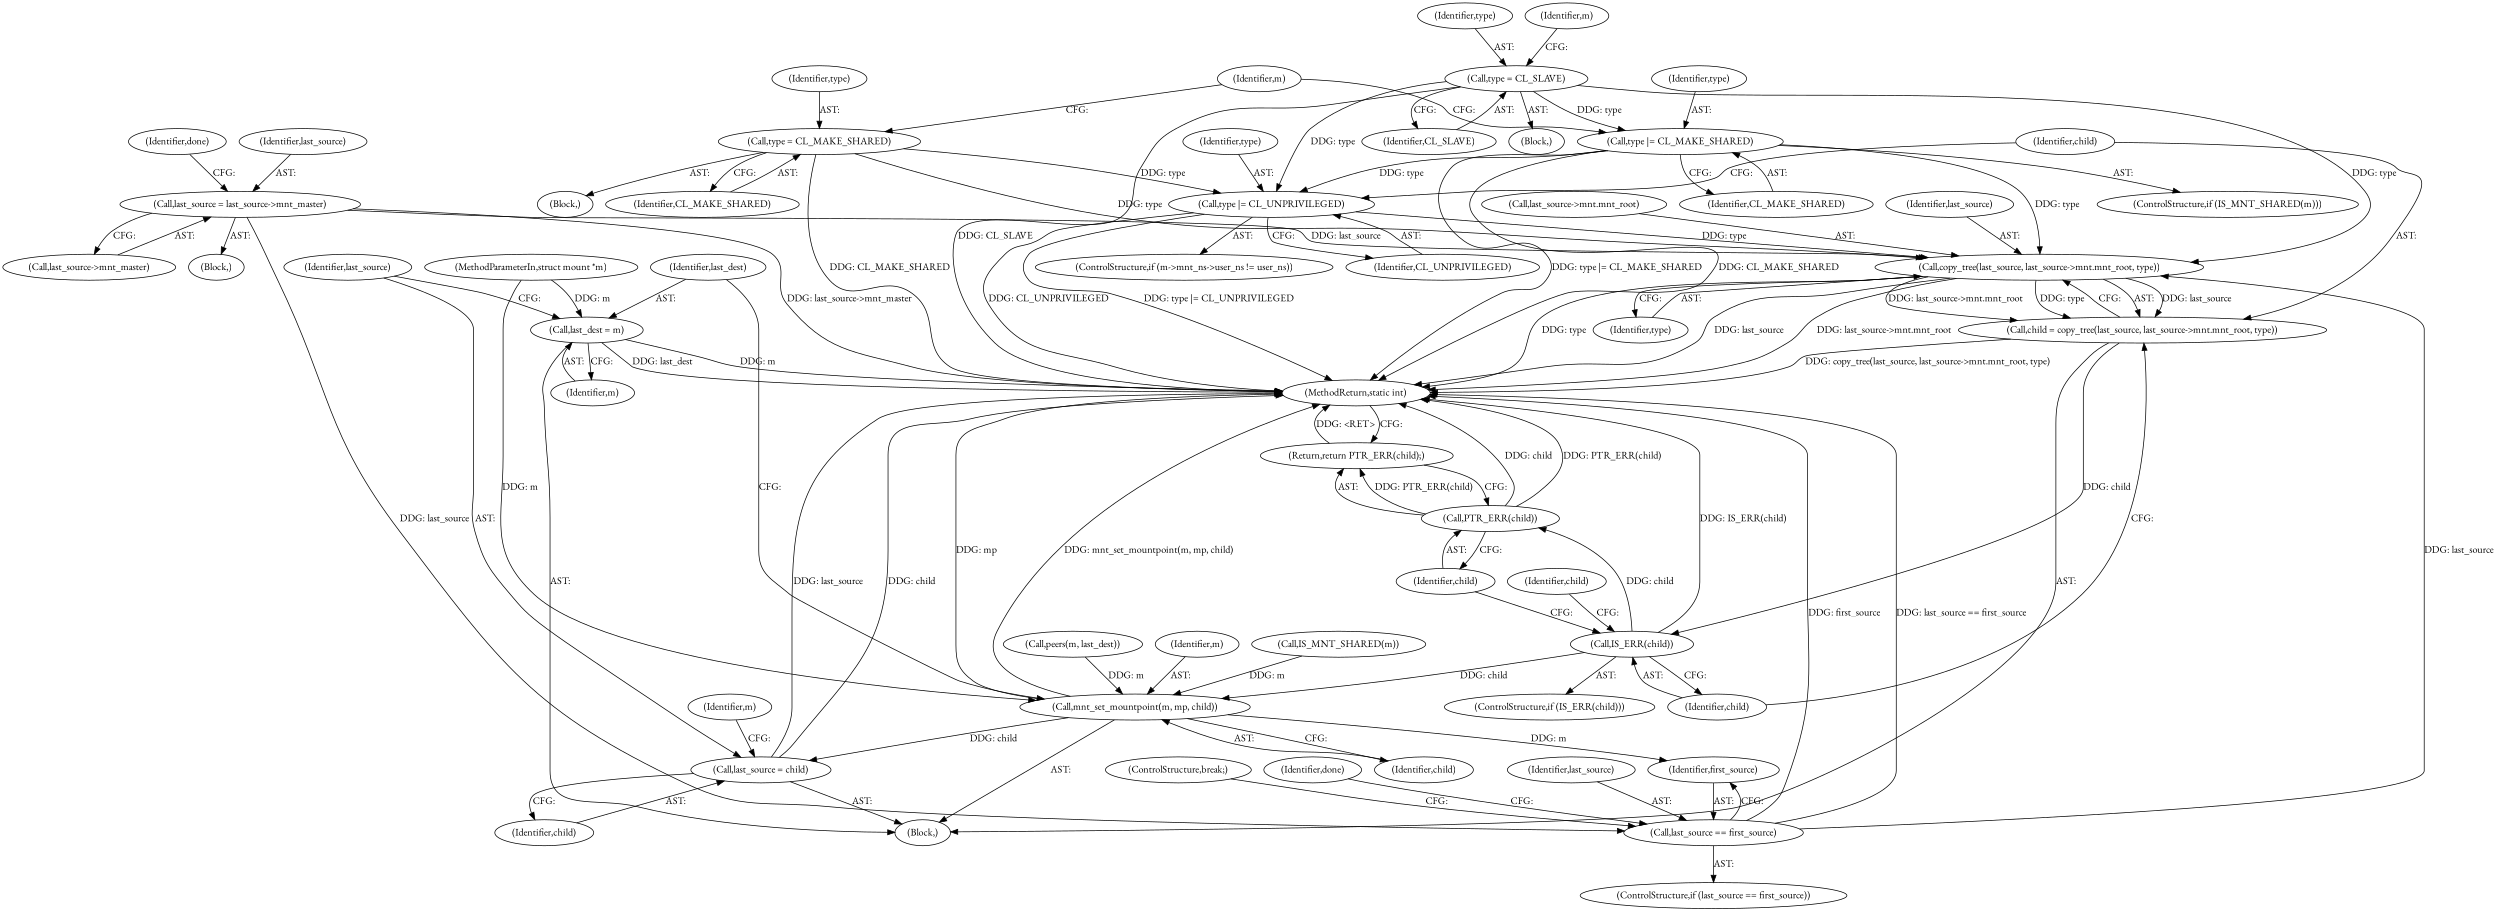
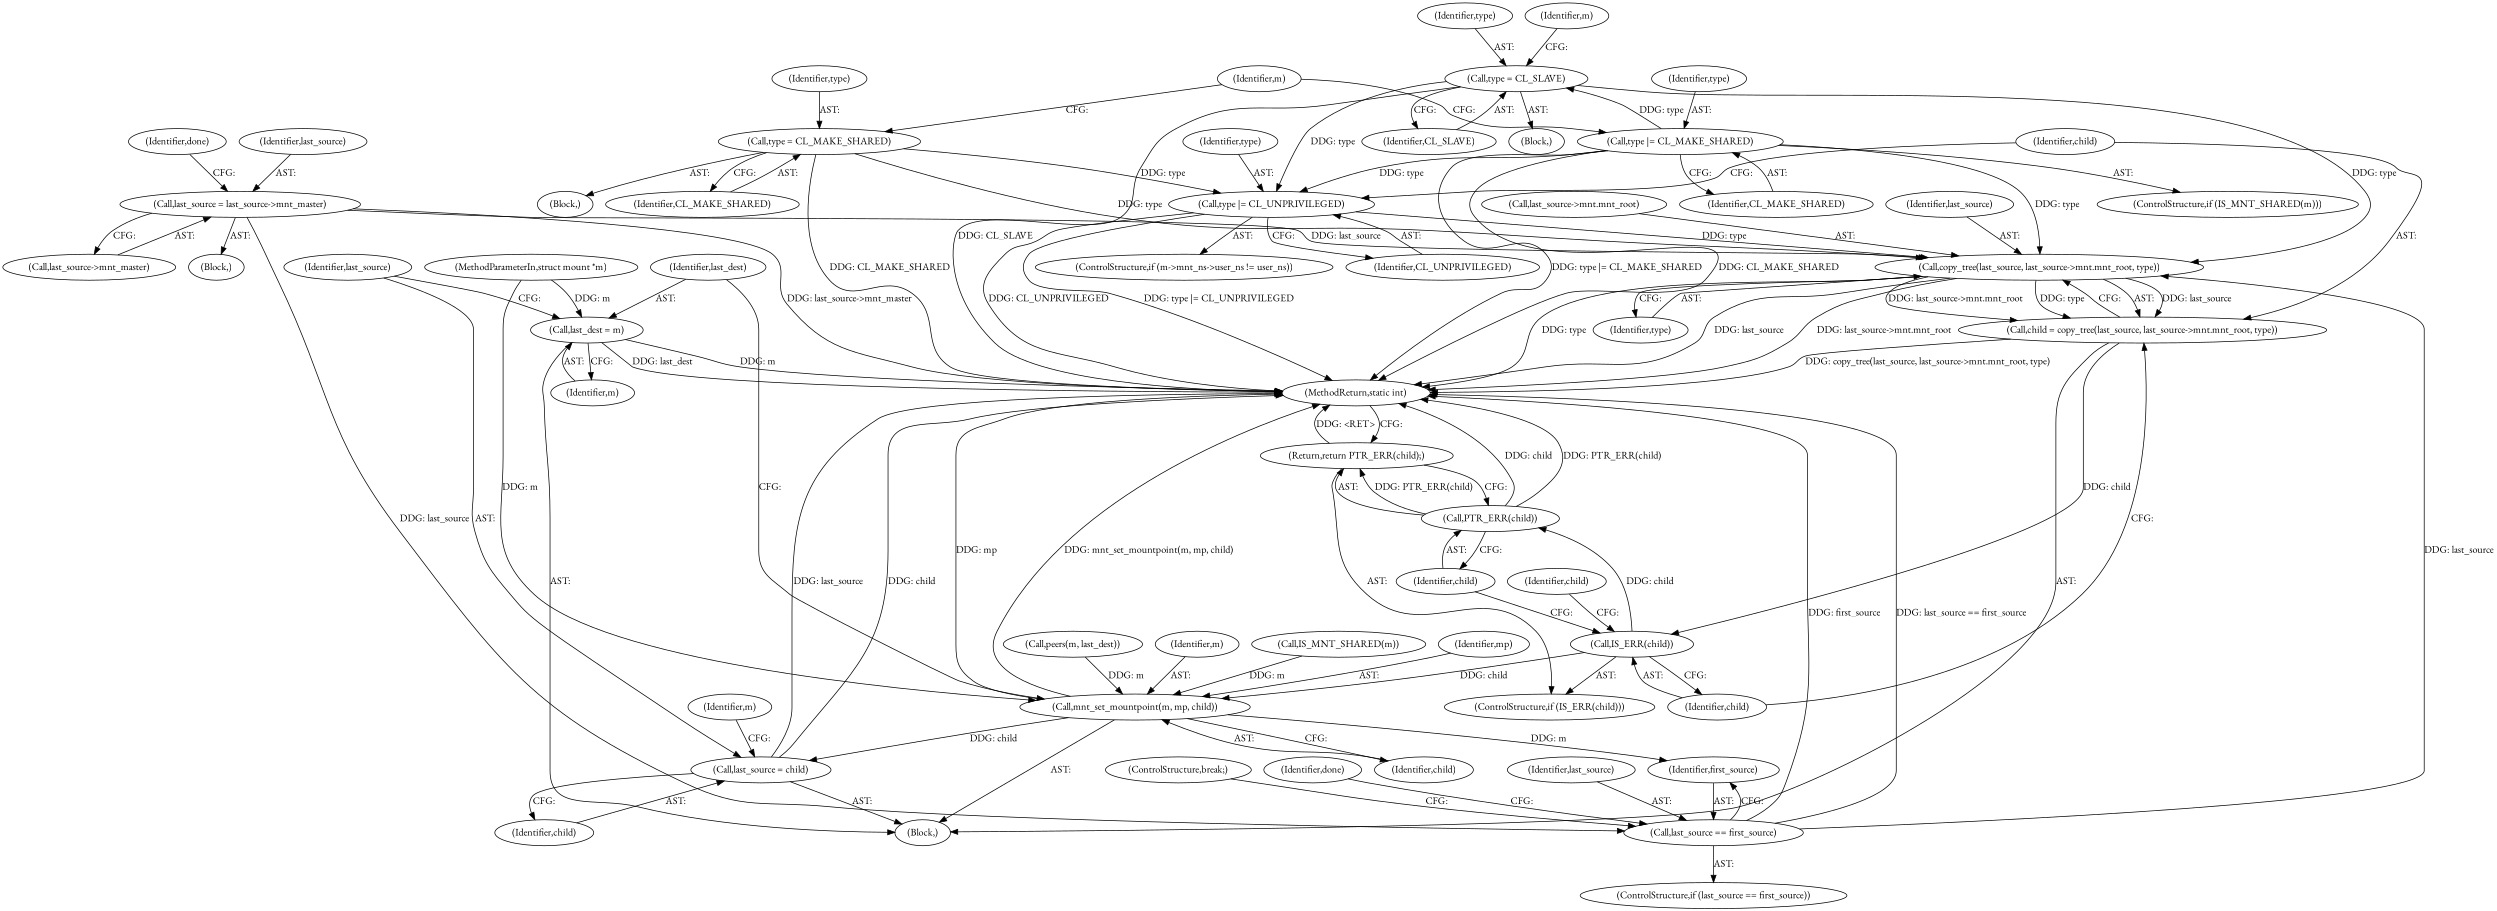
edge "(Call,type = CL_SLAVE)" -> "(Call,type |= CL_MAKE_SHARED)": reversed
edge "(Call,IS_ERR(child))" -> "(MethodReturn,static int)": removed, label "DDG: IS_ERR(child)"
edge "(Return,return PTR_ERR(child);)" -> "(ControlStructure,if (IS_ERR(child)))": added, label "AST:"
node "(Identifier,mp)": added
